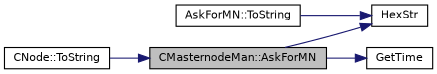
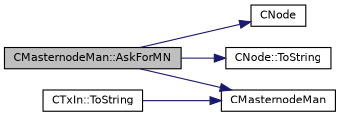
node "AskForMN::ToString": label "AskForMN::ToString" -> "CTxIn::ToString"
node "HexStr": label "HexStr" -> "CMasternodeMan"
edge "CNode::ToString" -> "CMasternodeMan::AskForMN": reversed
node "GetTime": label "GetTime" -> "CNode"
